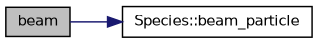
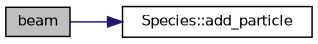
node "Species::beam_particle": label "Species::beam_particle" -> "Species::add_particle"
